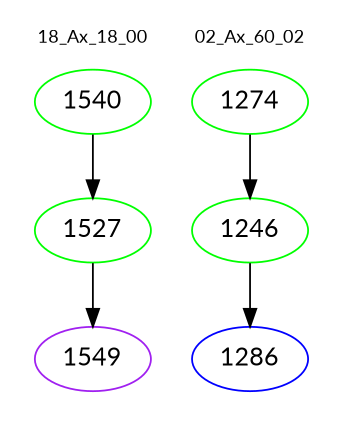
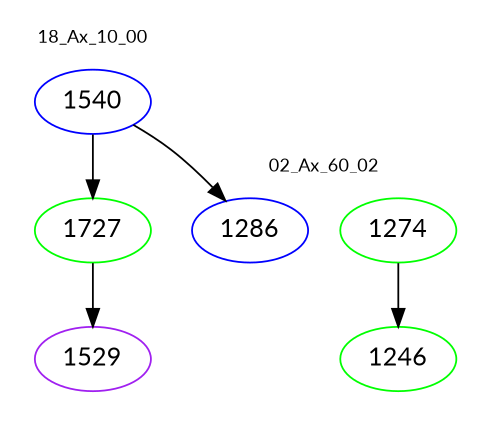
cluster "18_Ax_18_00": label "18_Ax_18_00" -> "18_Ax_10_00"
node "1540": color green -> blue
node "1527": label "1527" -> "1727"
edge "1246" -> "1286": now "1540" -> "1286"
node "1549": label "1549" -> "1529"
